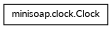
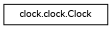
node "minisoap.clock.Clock": label "minisoap.clock.Clock" -> "clock.clock.Clock"
